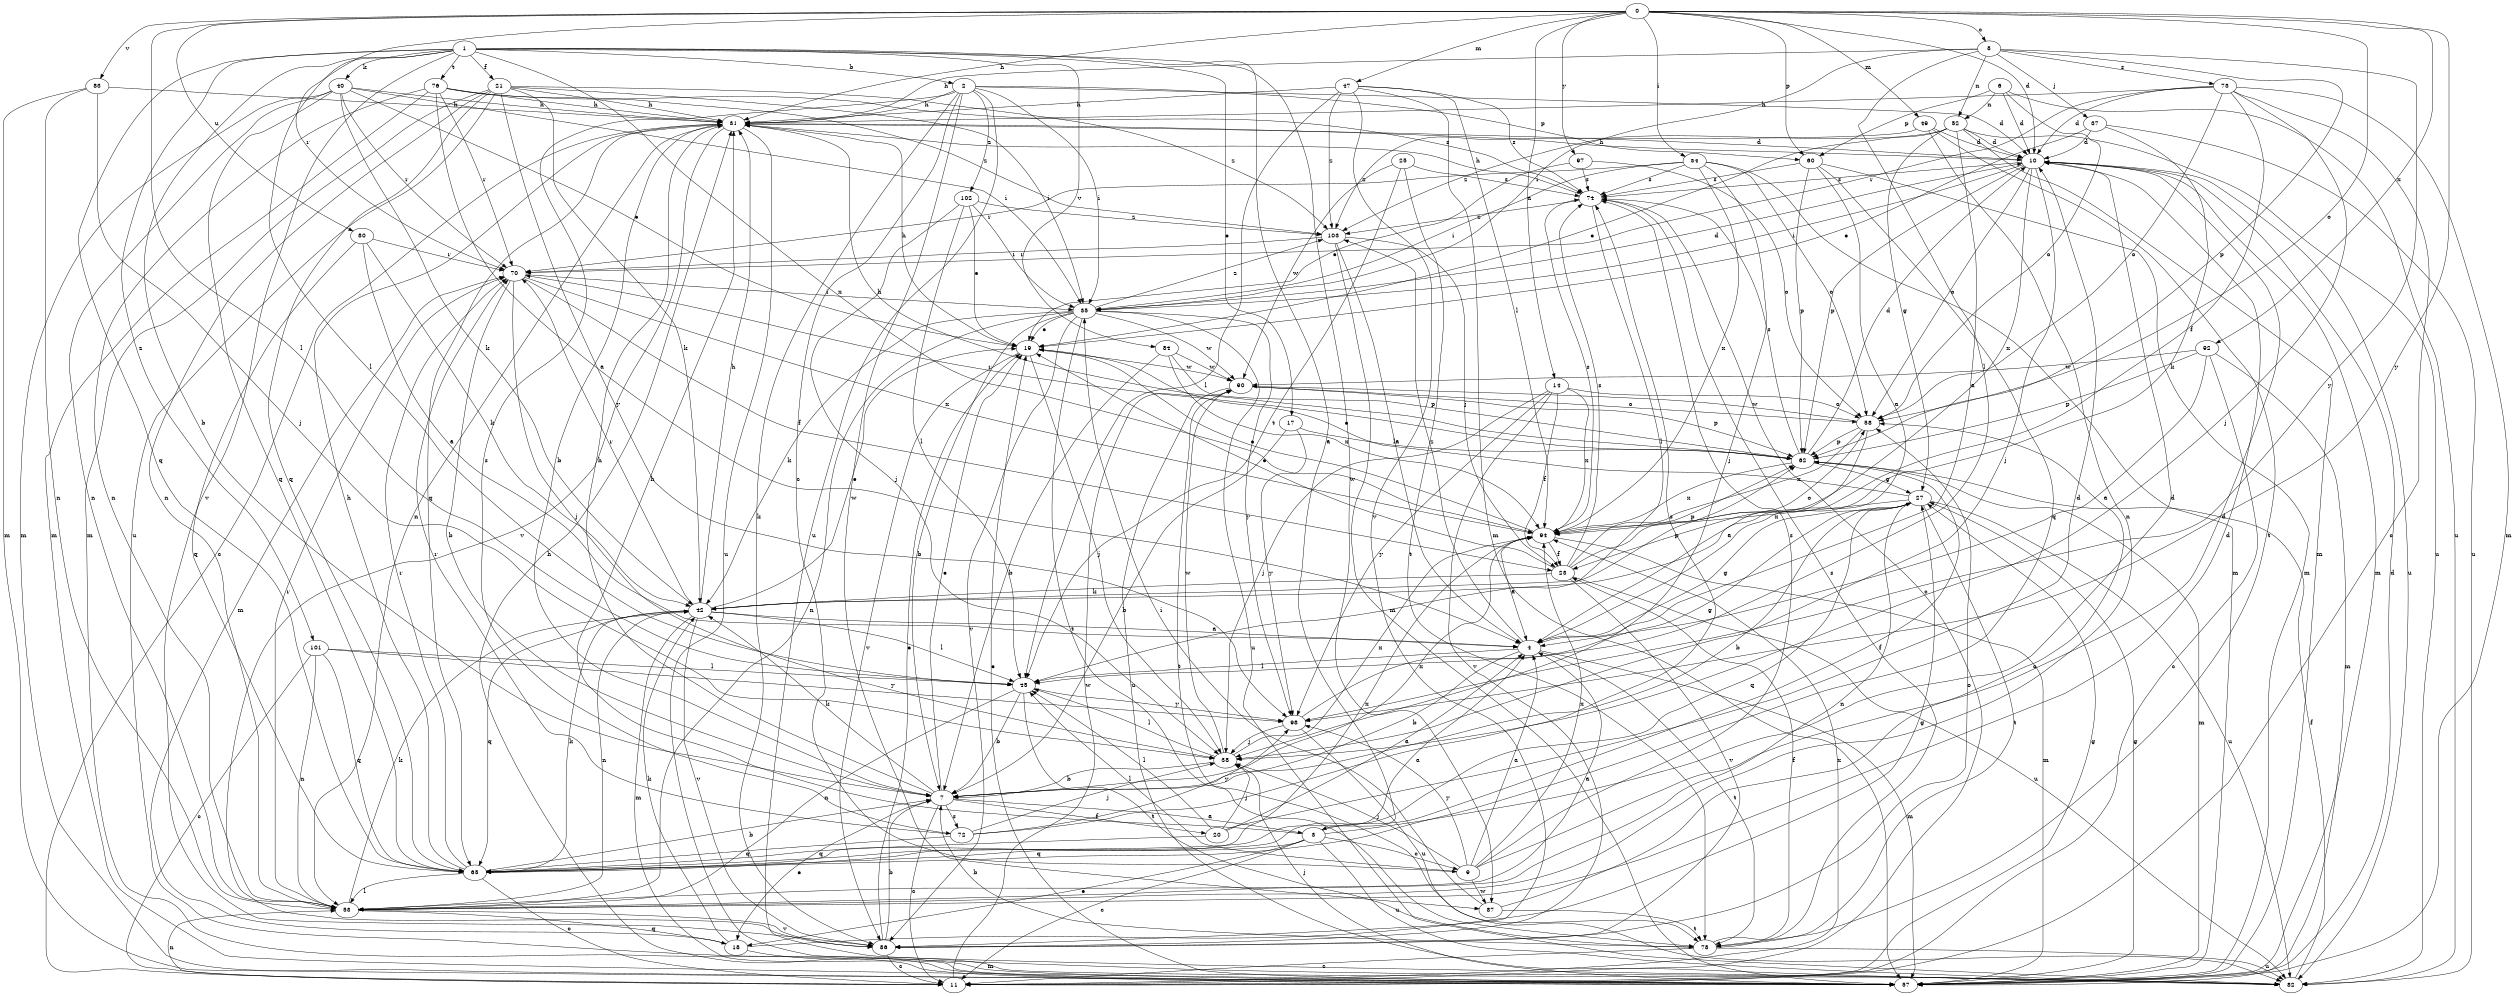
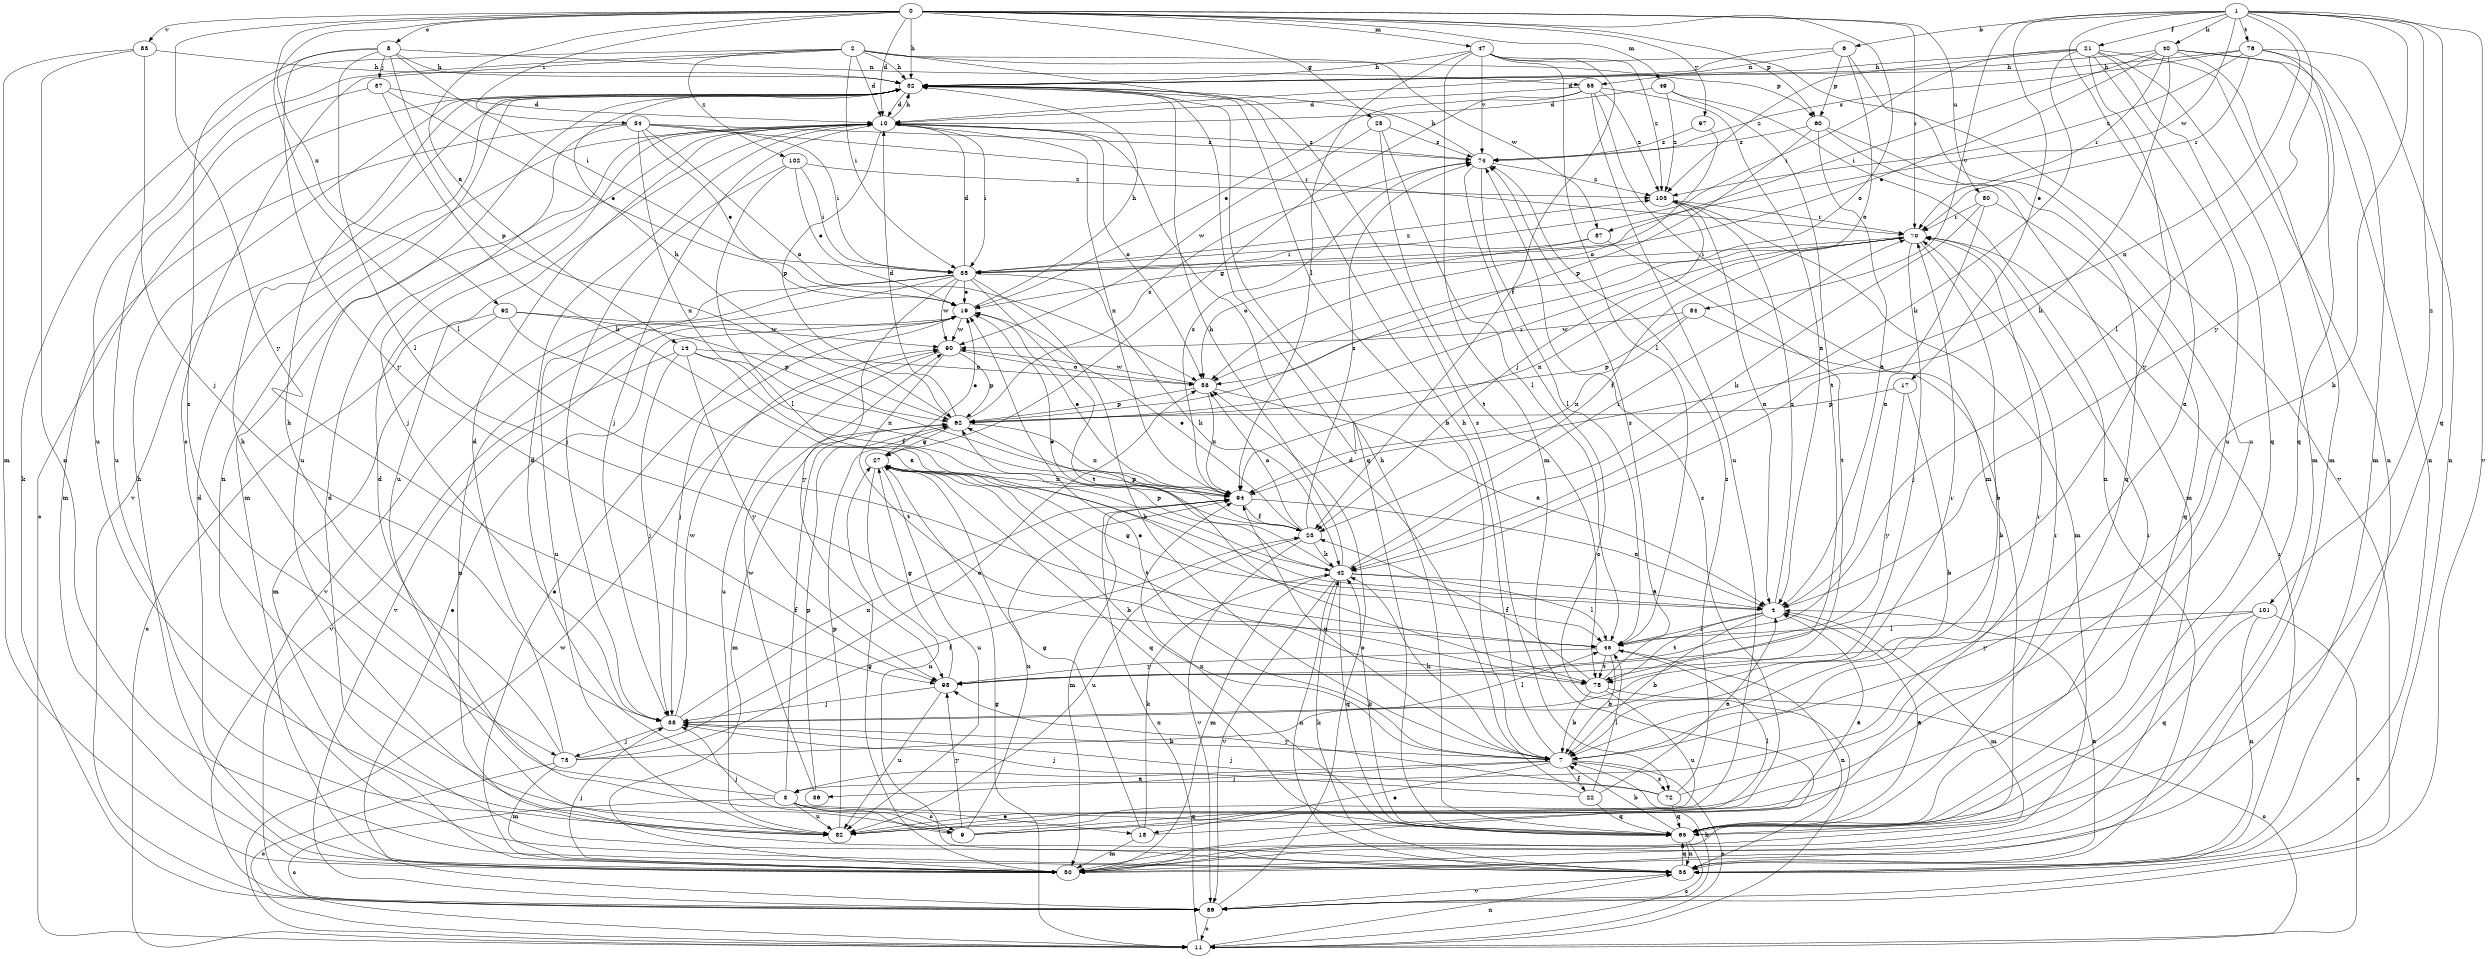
edge "0" -> "25": added, label "g"
edge "1" -> "2": now "1" -> "6"
node "31": label "31" -> "32"
node "52": label "52" -> "55"
edge "47" -> "74": label "s" -> "v"
edge "97" -> "19": now "34" -> "19"
edge "47" -> "23": added, label "f"
edge "76" -> "4": label "a" -> "y"
edge "25" -> "45": label "t" -> "l"
edge "17" -> "62": label "l" -> "p"
edge "73" -> "38": reversed
edge "18" -> "70": label "m" -> "r"
edge "82" -> "62": label "f" -> "p"
node "36": added
node "20": label "20" -> "22"
edge "9" -> "87": removed, label "w"
edge "65" -> "53": label "l" -> "n"
edge "53" -> "18": now "53" -> "65"
node "57": label "57" -> "50"
